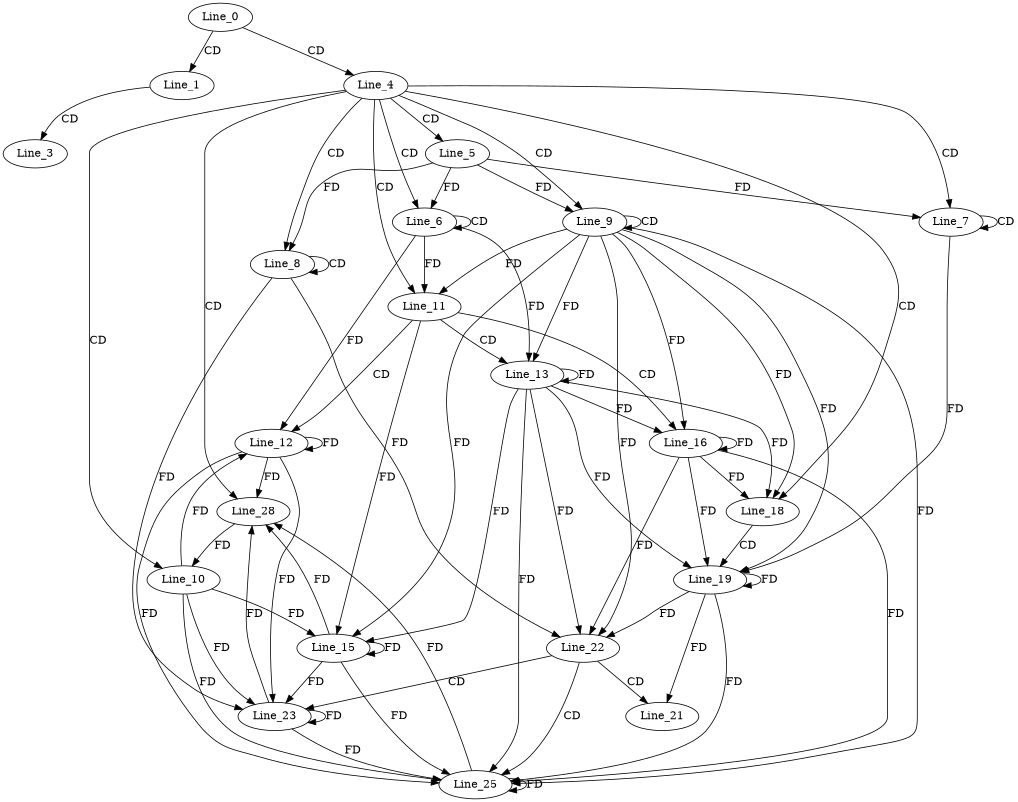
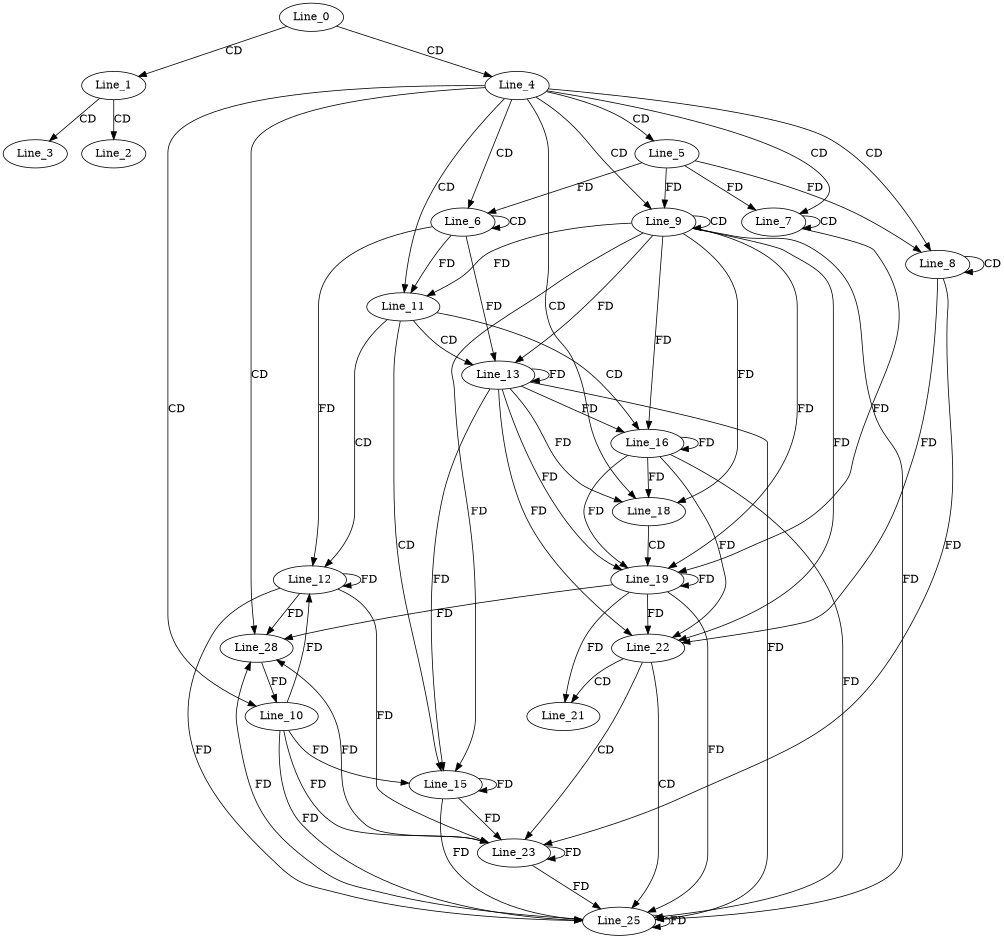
node "Line_2": added
edge "Line_11" -> "Line_15": label "FD" -> "CD"
edge "Line_15" -> "Line_28": now "Line_19" -> "Line_28"
